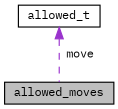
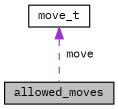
node "allowed_t": label "allowed_t" -> "move_t"
